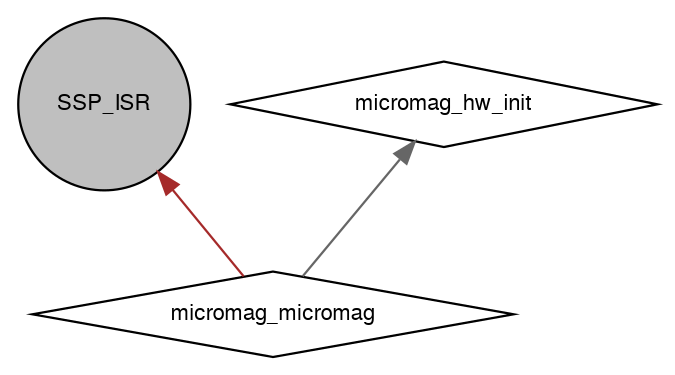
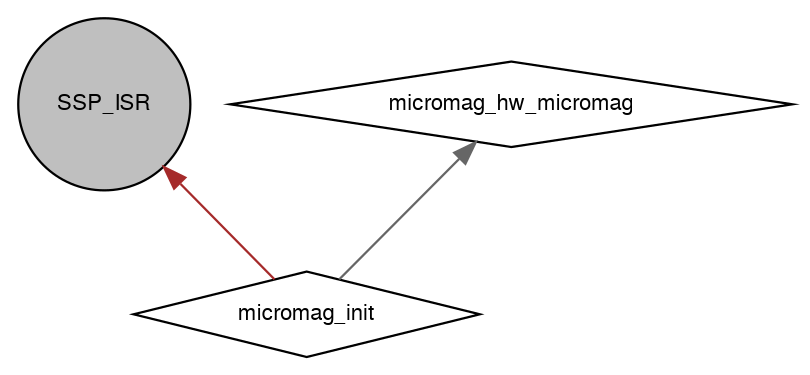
node "micromag_hw_init": label "micromag_hw_init" -> "micromag_hw_micromag"
node "micromag_micromag": label "micromag_micromag" -> "micromag_init"
